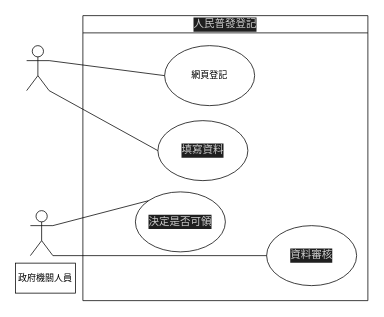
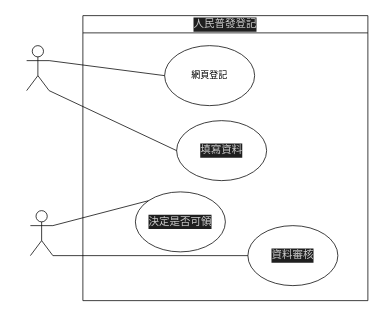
node "填寫資料": moved (203, 150) -> (222, 150)
node "資料審核": moved (312, 255) -> (293, 255)
node "政府機關人員": removed
